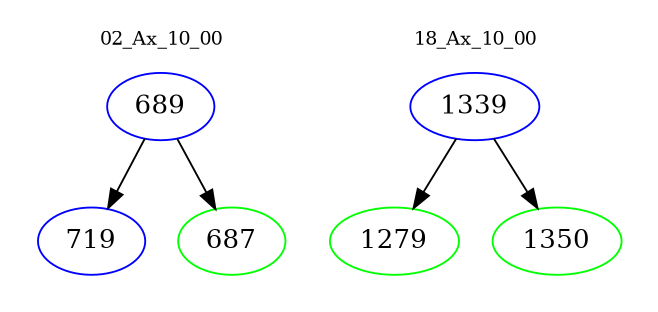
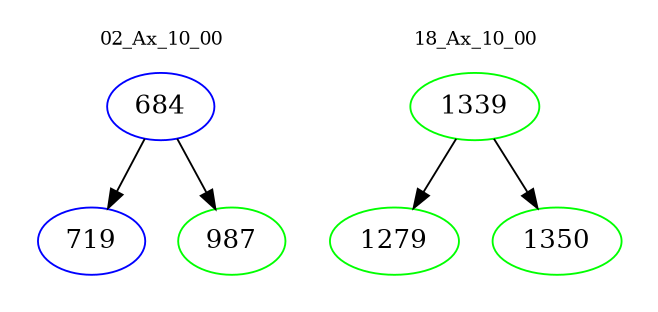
node "689": label "689" -> "684"
node "1339": color blue -> green
node "687": label "687" -> "987"
